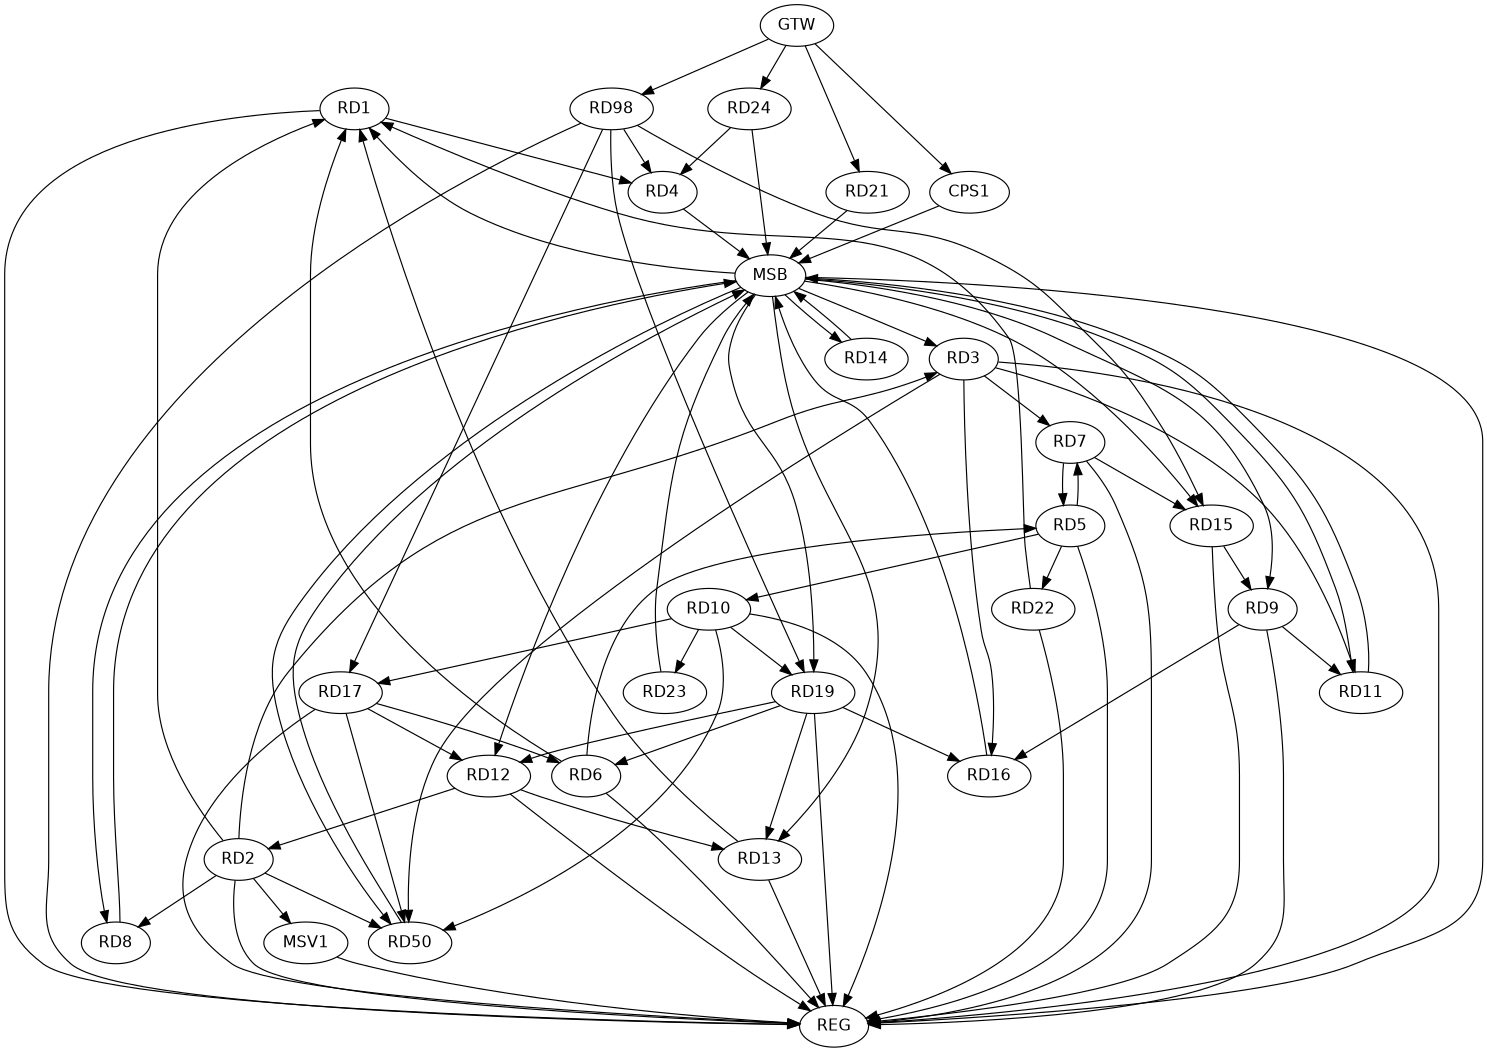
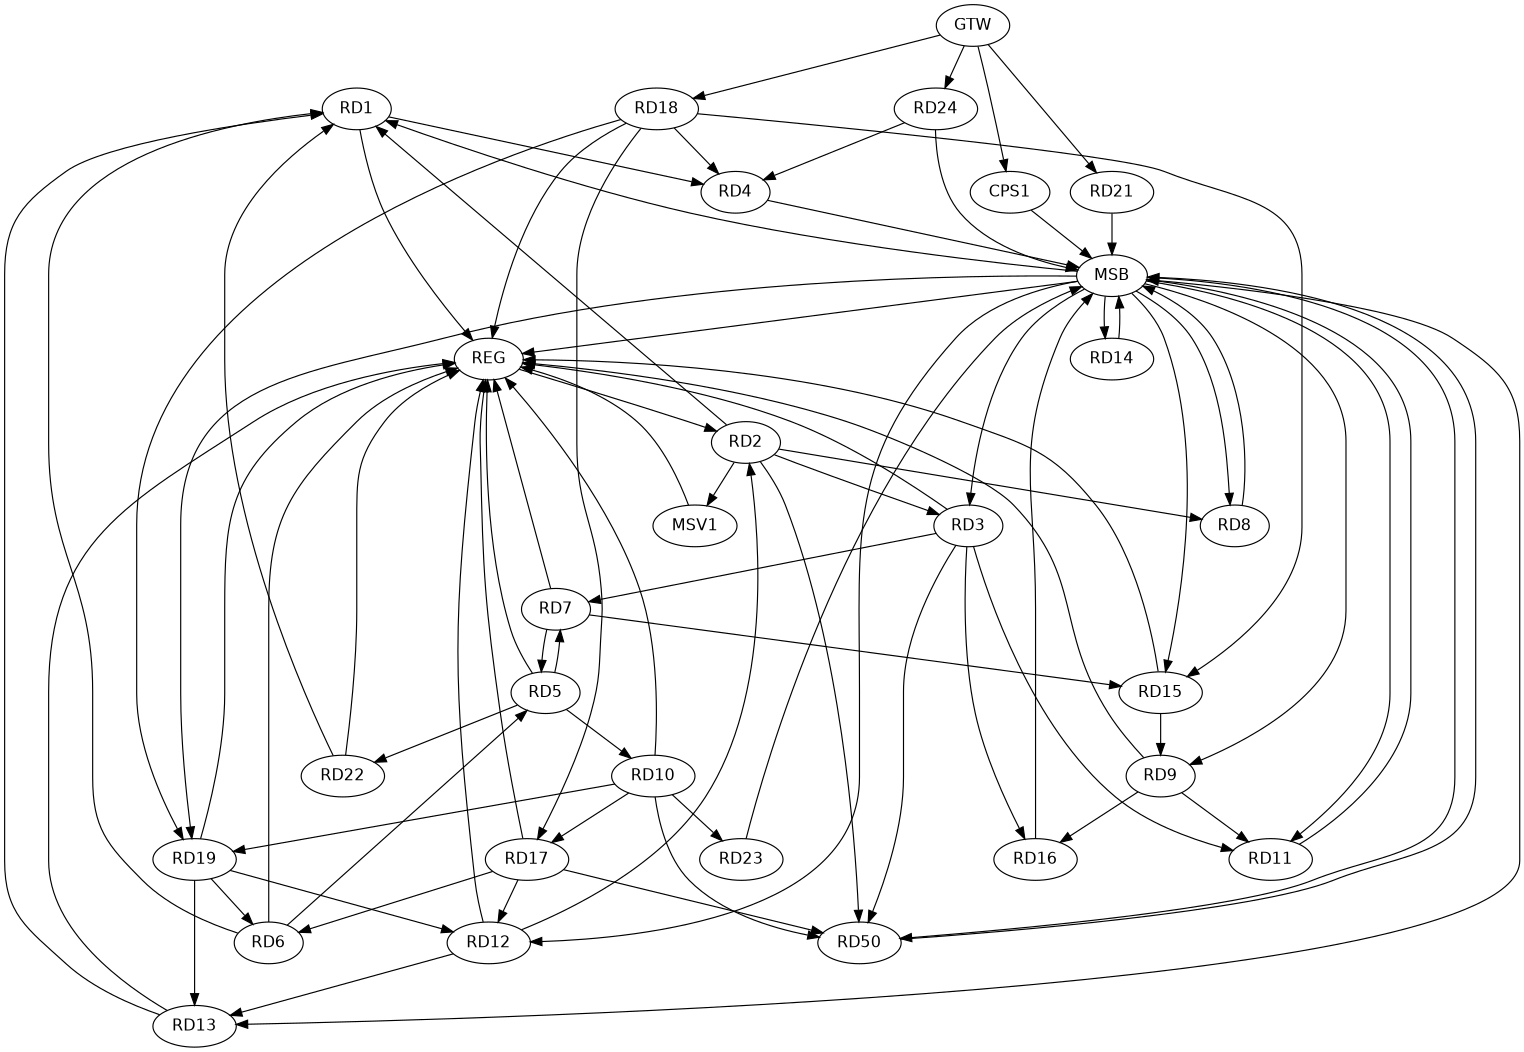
node "RD98": label "RD98" -> "RD18"
edge "RD19" -> "RD16": removed
edge "RD2" -> "REG": reversed
